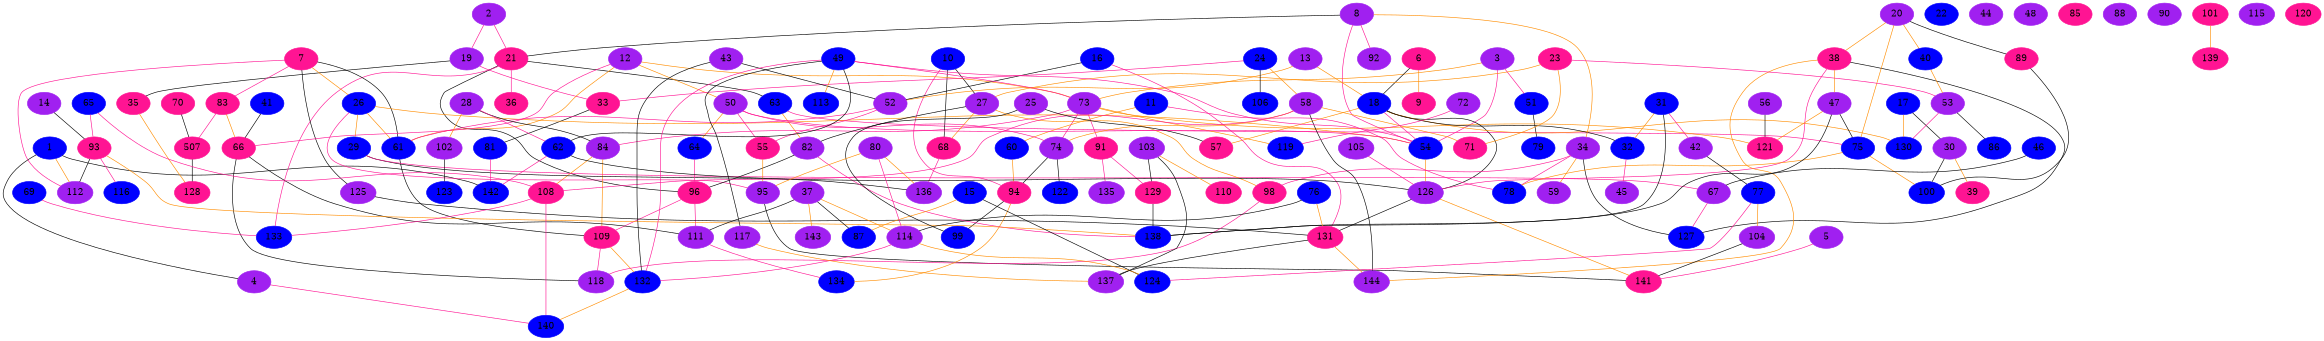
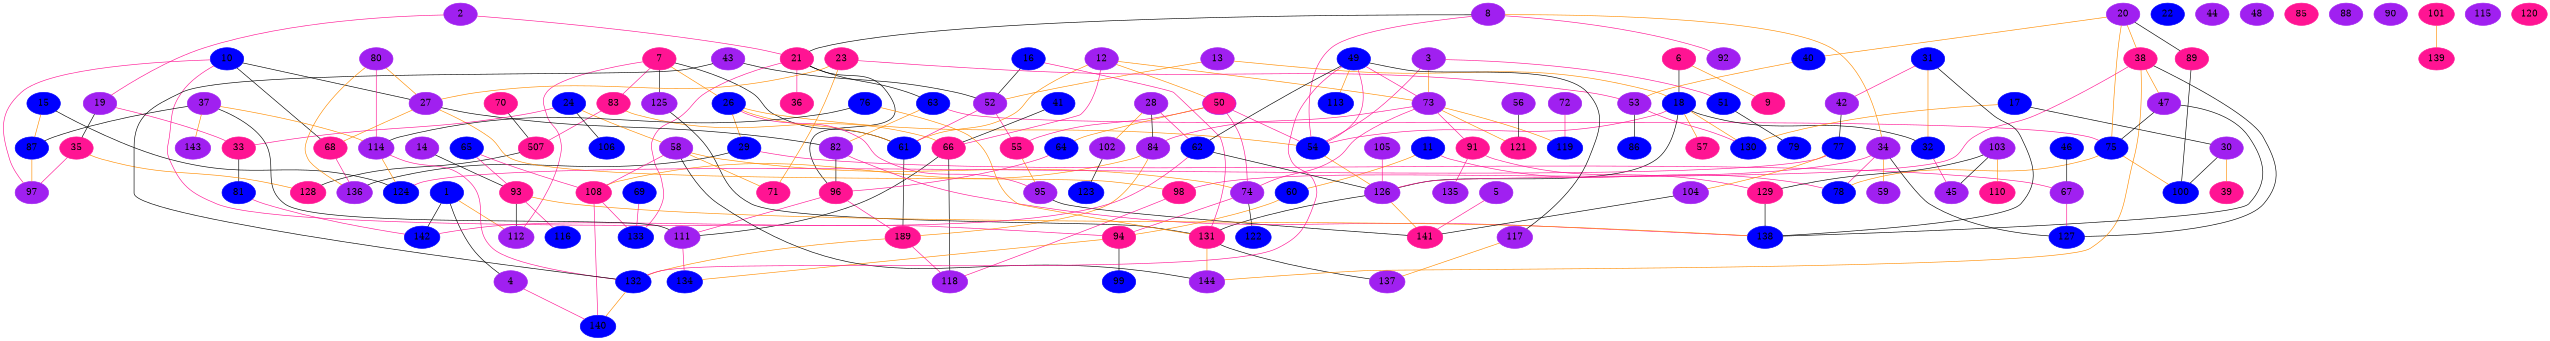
node "50": fillcolor purple -> deeppink
node "25": removed
edge "47" -- "121": removed
edge "80" -- "95": now "80" -- "27"
edge "74" -- "94": color black -> deeppink
node "97": added
node "109": label "109" -> "189"
edge "103" -- "137": now "103" -- "45"
